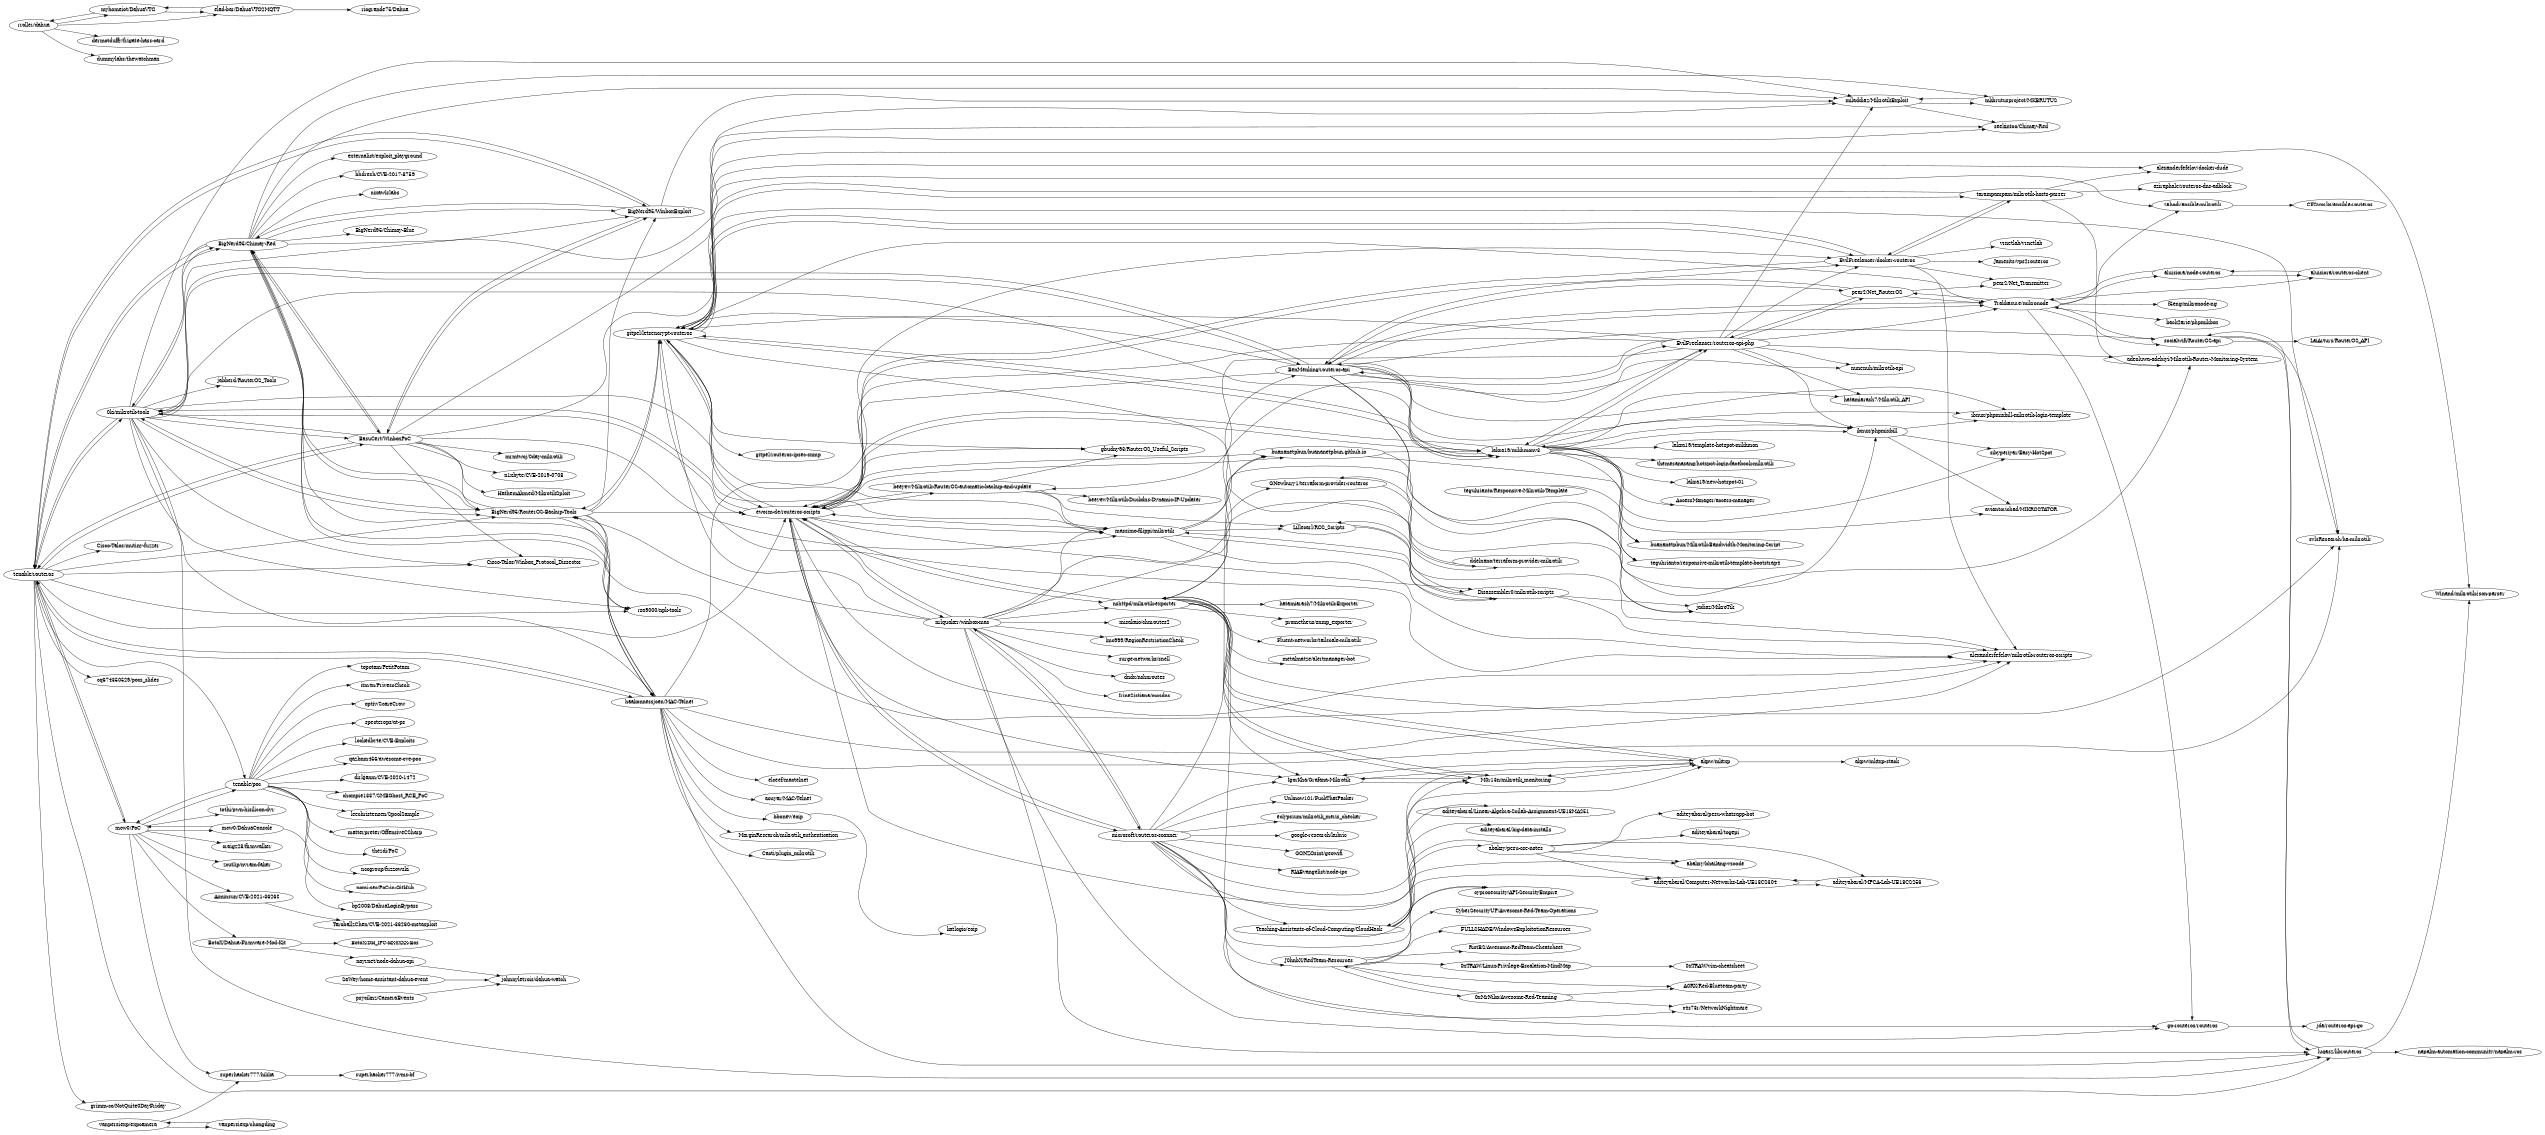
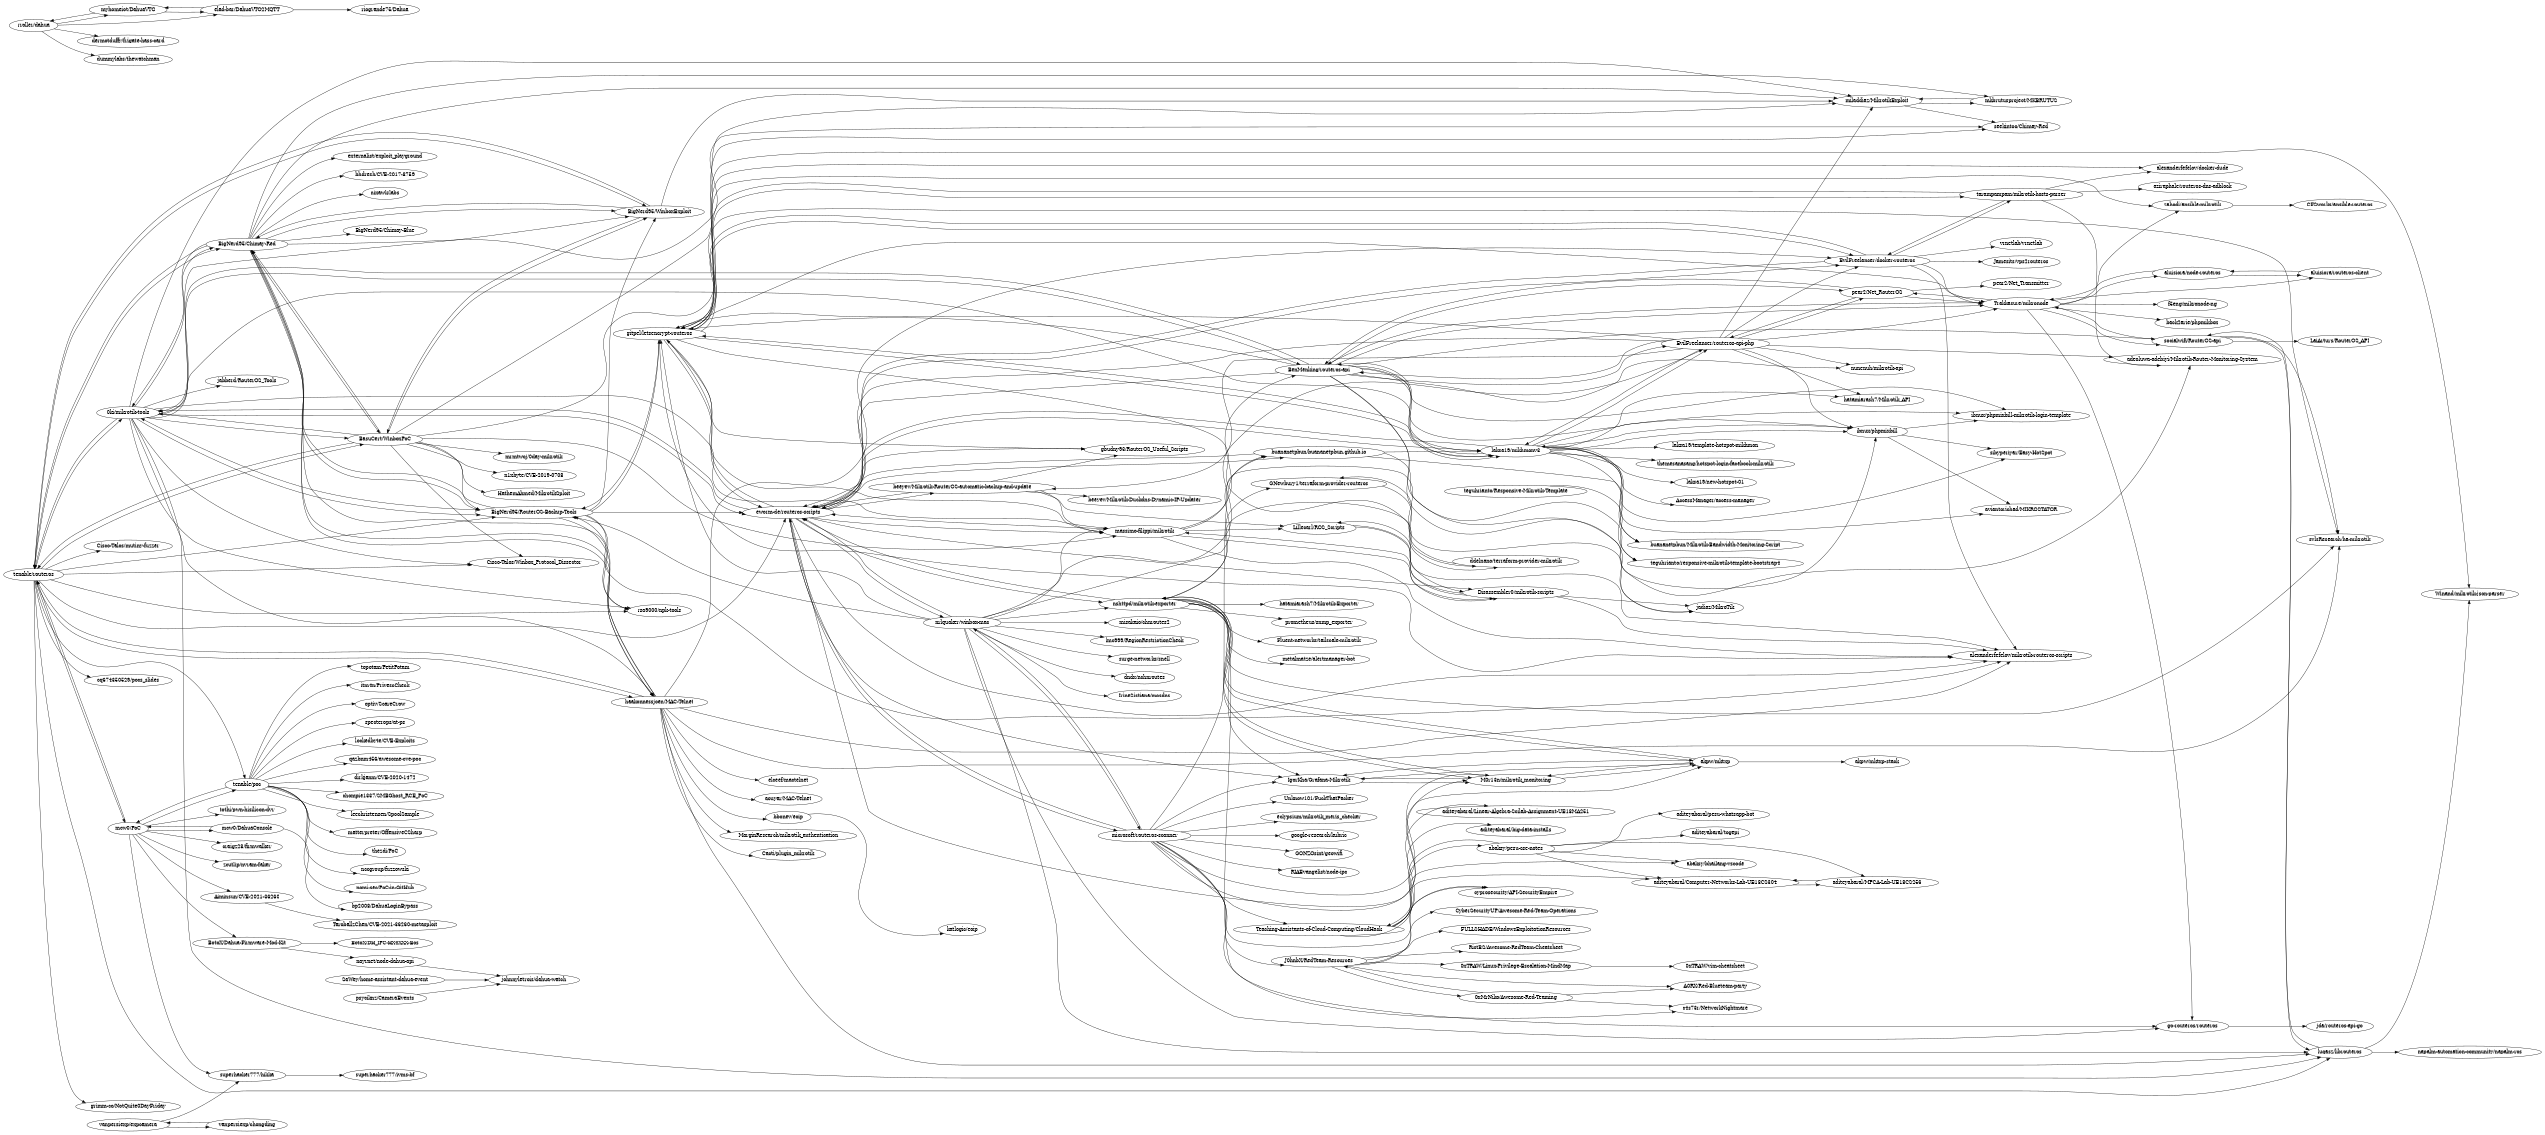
edge "EvilFreelancer/docker-routeros" -> "pear2/Net_Transmitter": now "EvilFreelancer/docker-routeros" -> "Trakkasure/mikronode"
node "gitpel/routeros-ipsec-snmp": removed
